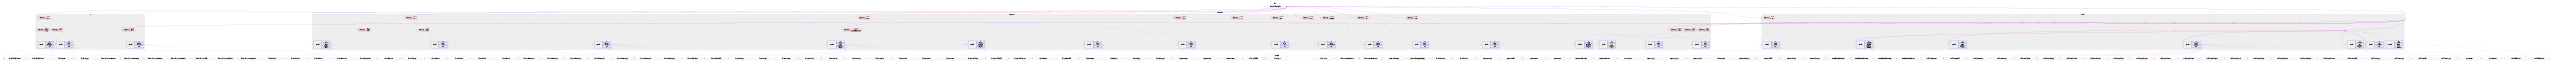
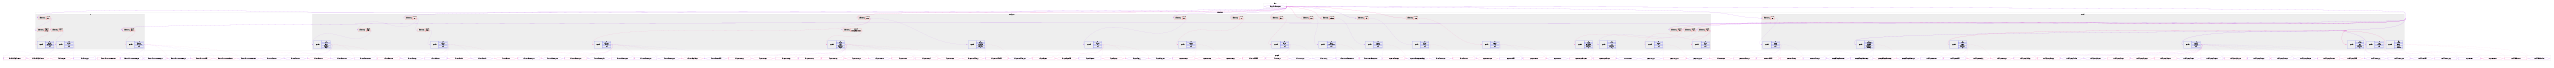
node "dev-libs/openssl-1.0.2r": label "dev-libs/openssl-1.0.2r" -> "dev-policy/openssl-1.0.2r"
node "dev-libs/libnl-1.1.4-r1": added
